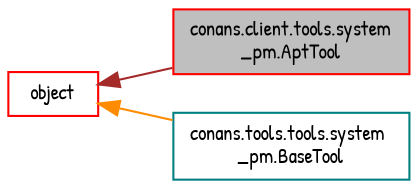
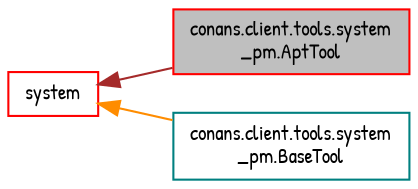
node "object": label "object" -> "system"
node "conans.tools.tools.system _pm.BaseTool": label "conans.tools.tools.system _pm.BaseTool" -> "conans.client.tools.system _pm.BaseTool"
